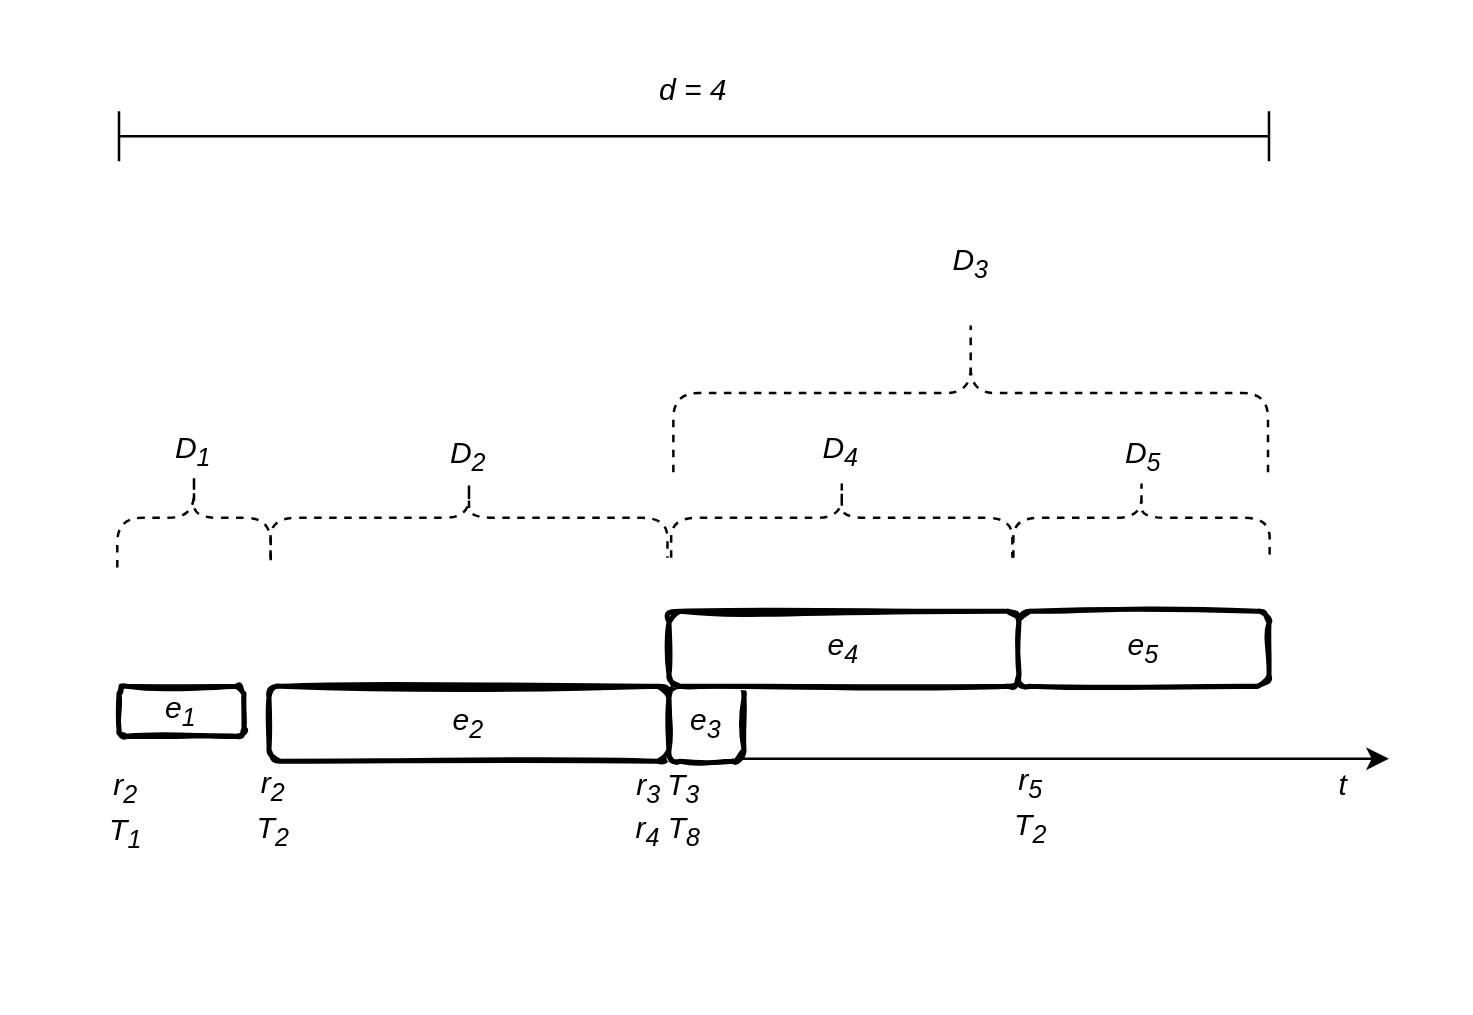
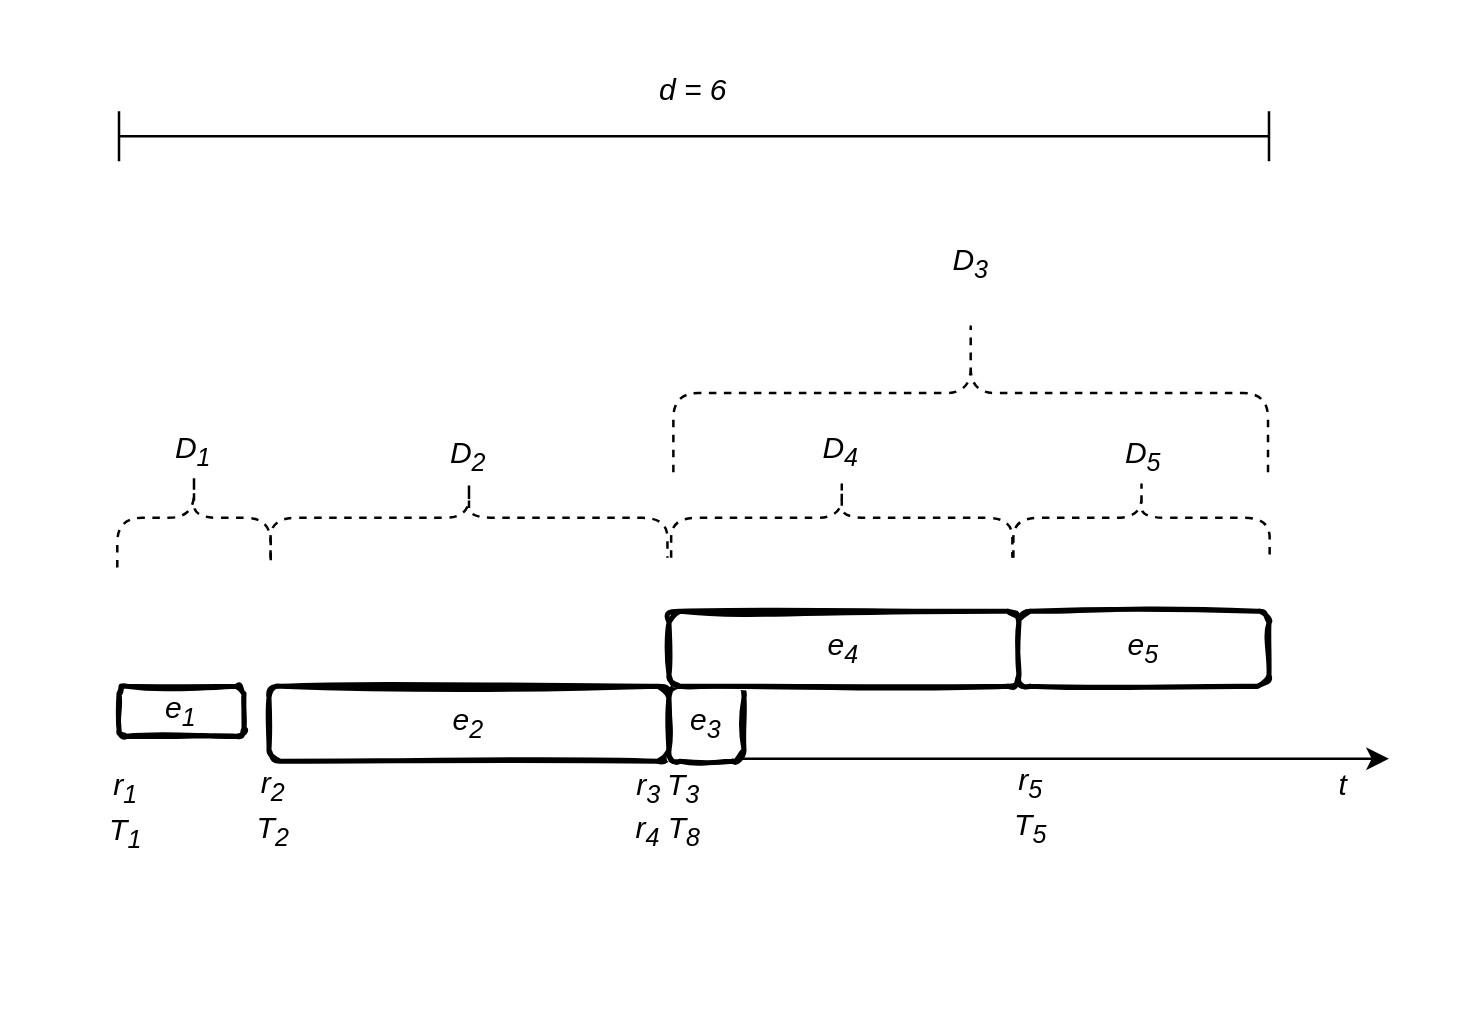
node "d = 4": label "d = 4" -> "d = 6"
node "r5 T2": label "r5 T2" -> "r5 T5"
node "r2 T1": label "r2 T1" -> "r1 T1"
